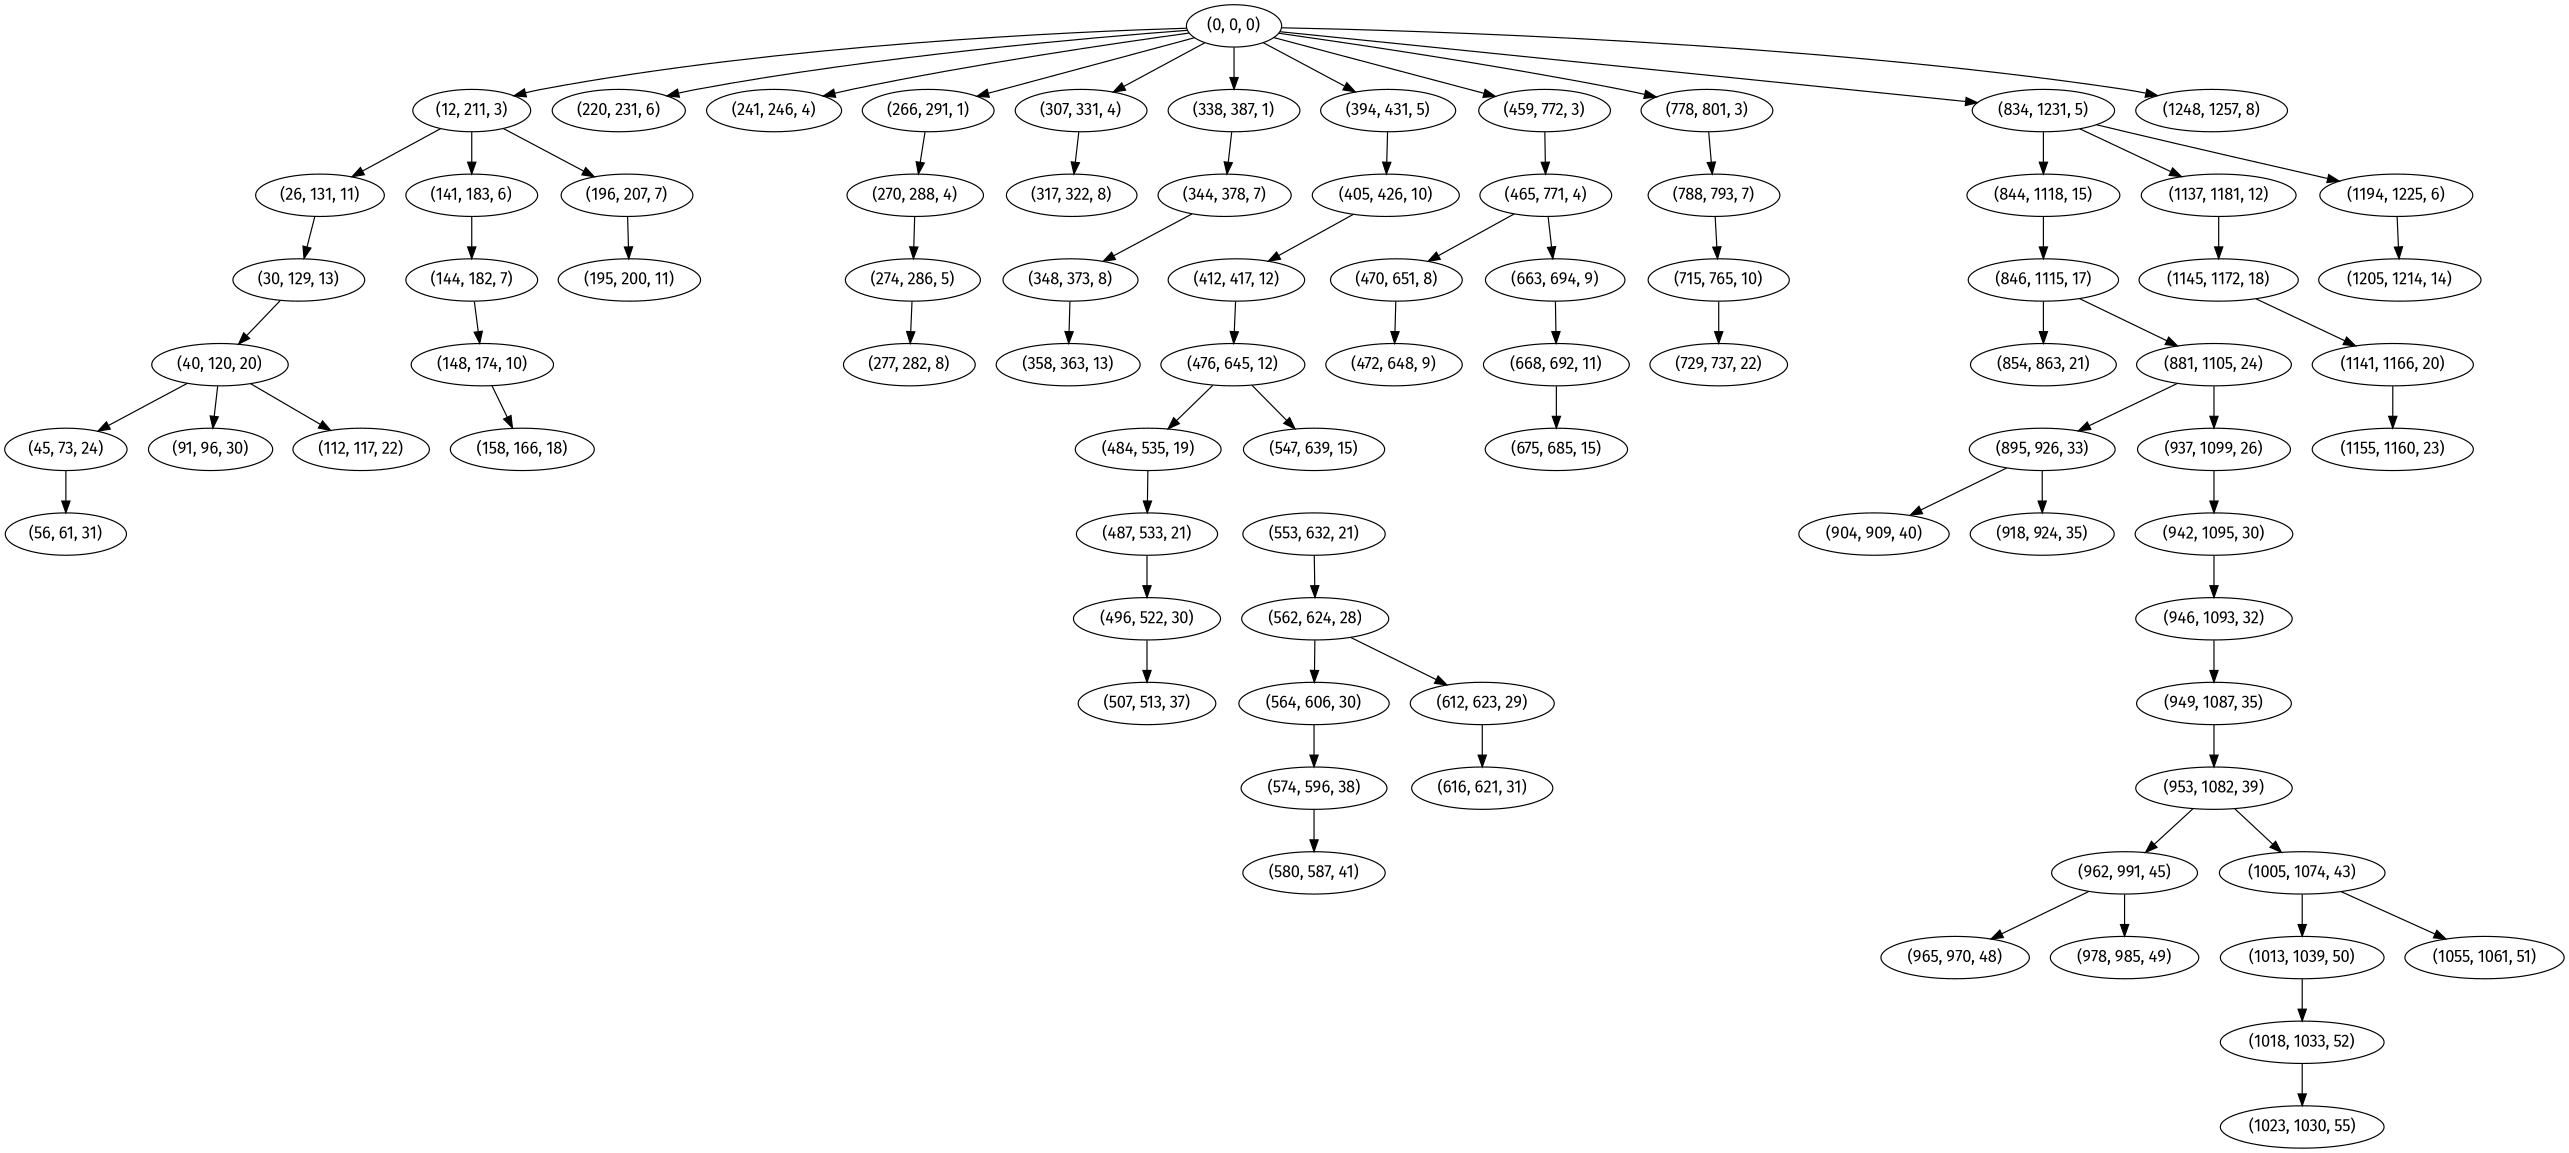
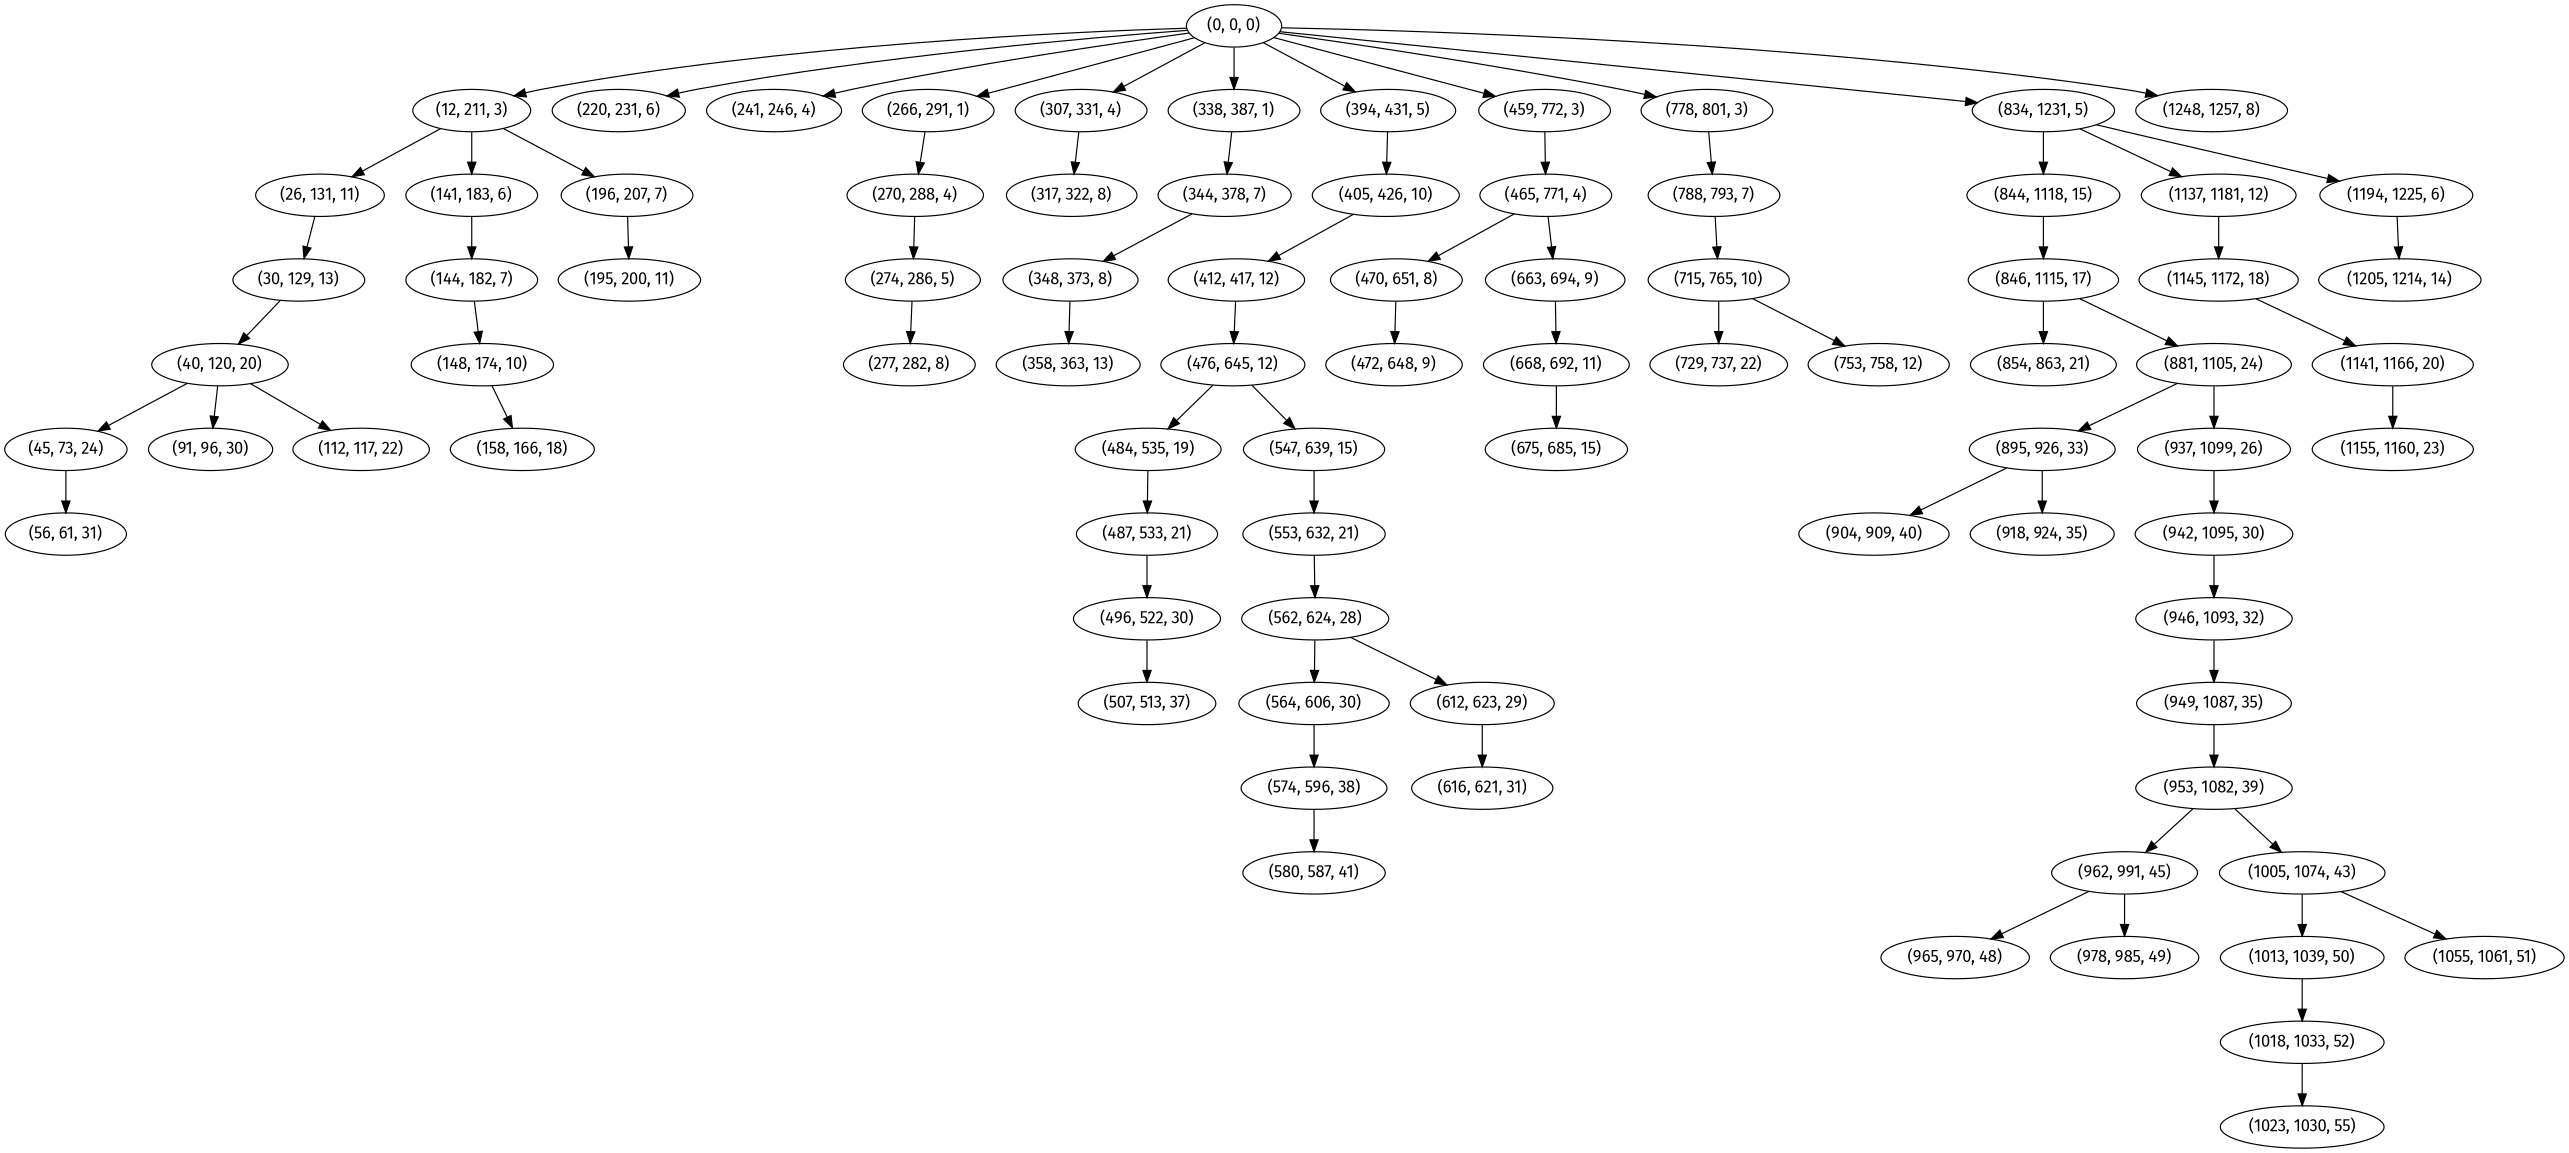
node "(753, 758, 12)": added
edge "(547, 639, 15)" -> "(553, 632, 21)": added
